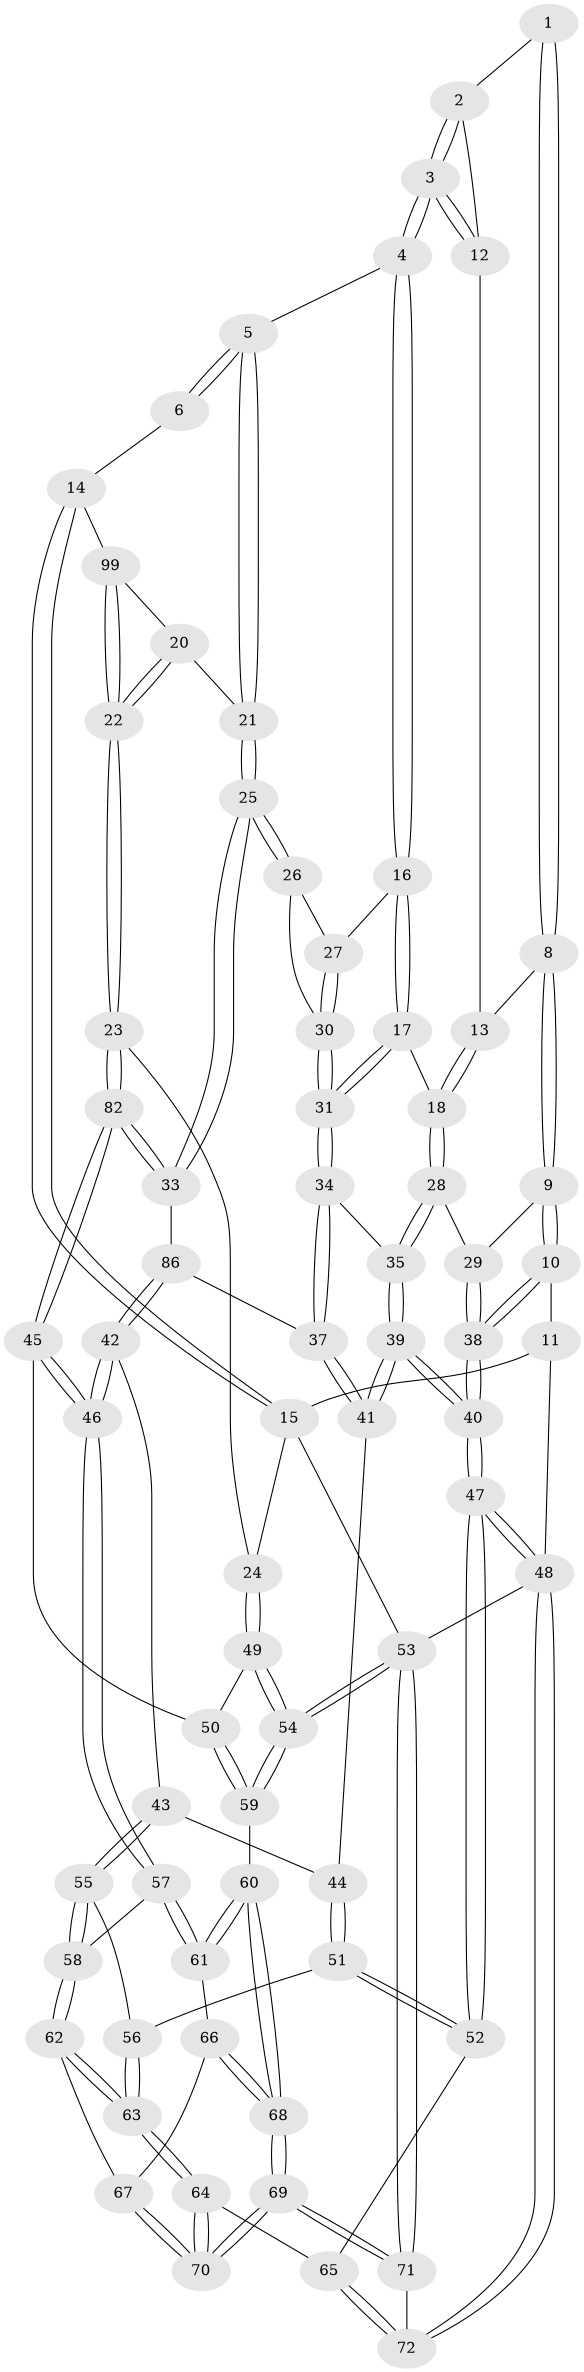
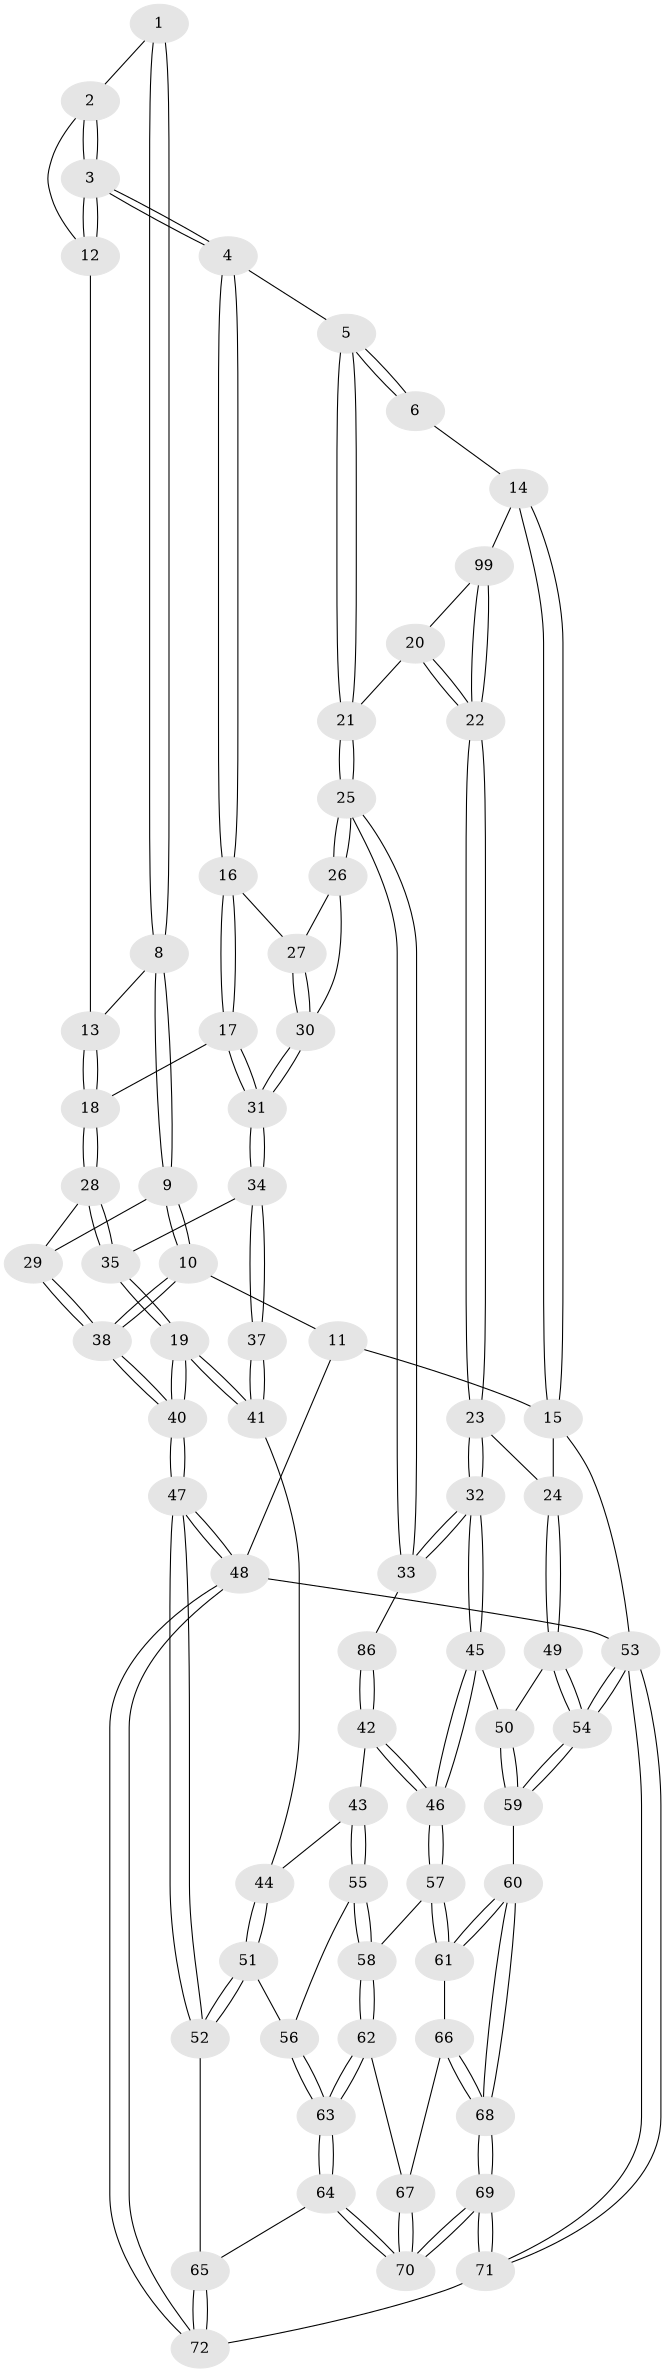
node "82": label "82" -> "32"
edge "86" -- "37": removed
node "39": label "39" -> "19"
